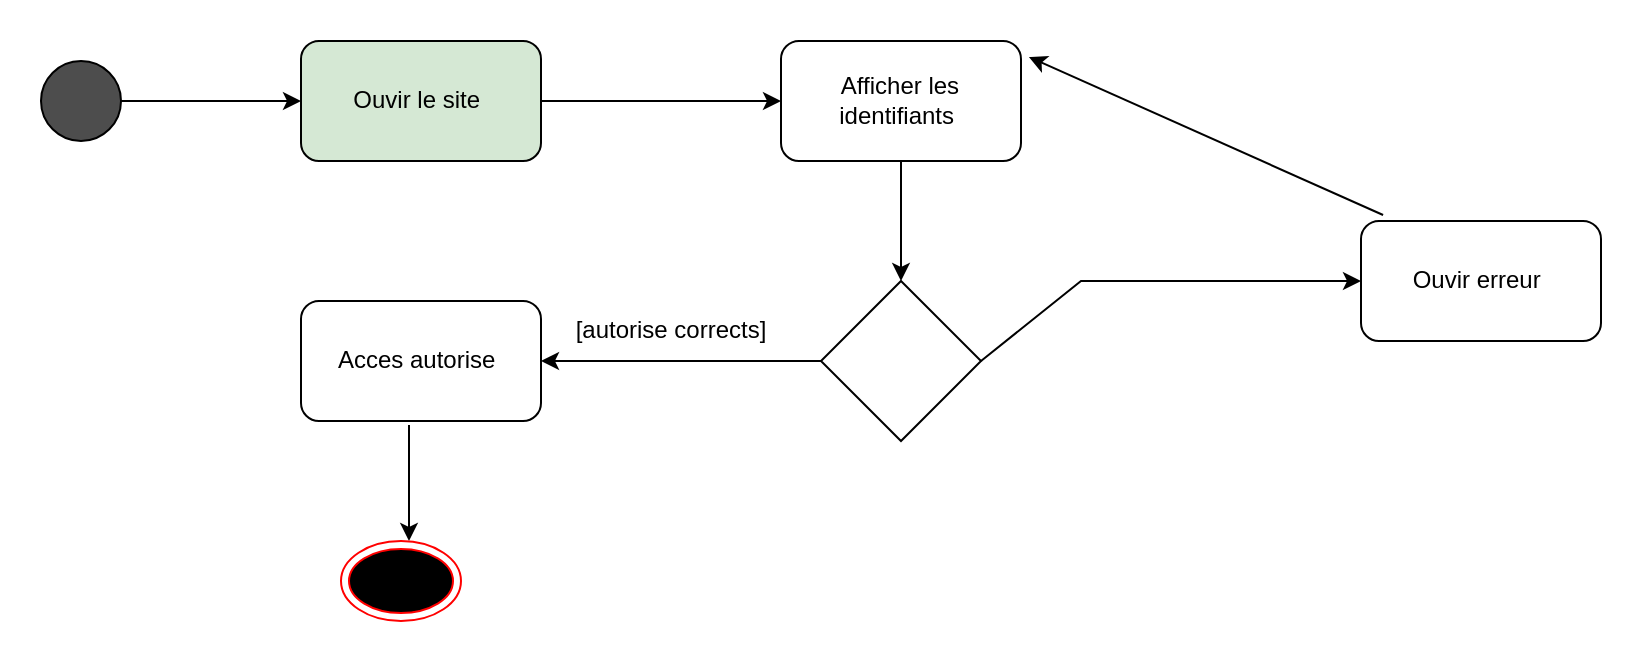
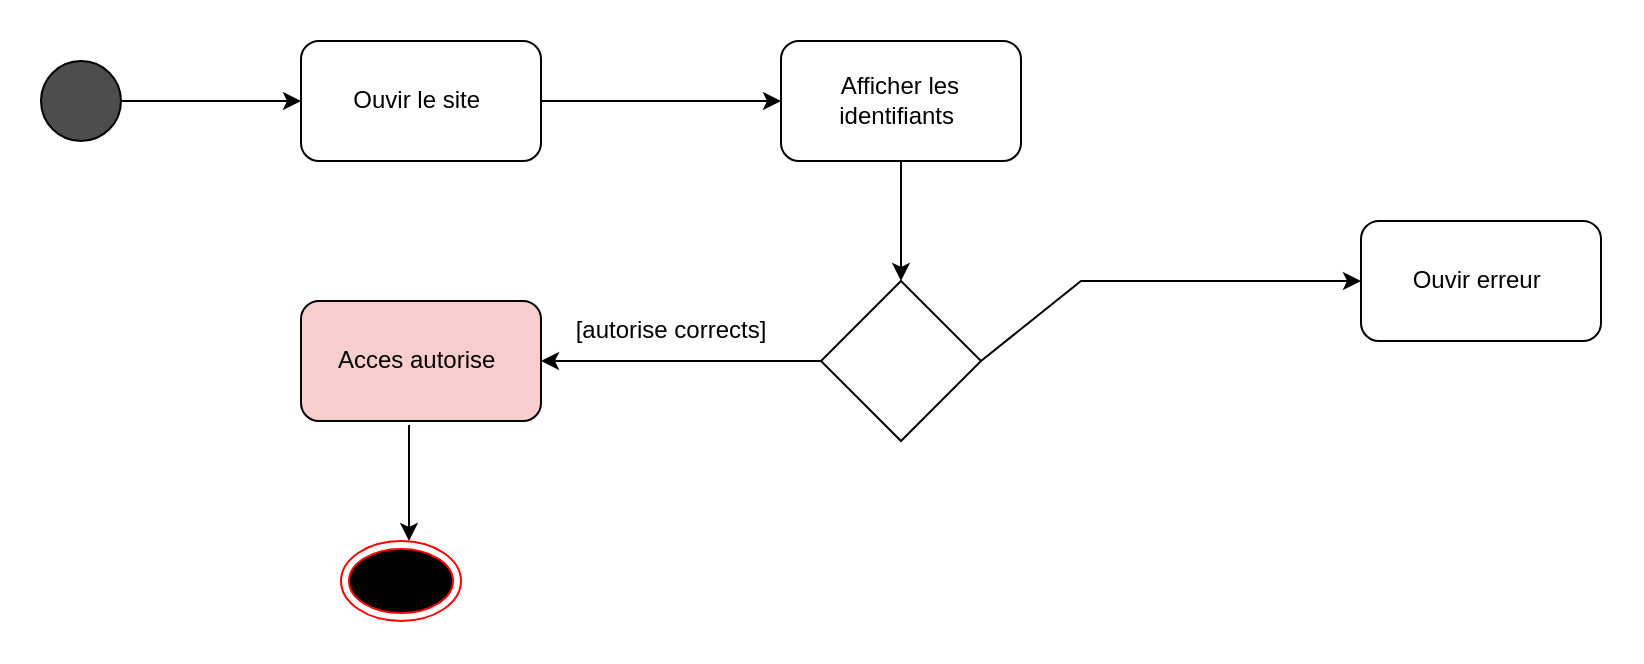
node "Ouvir le site": fillcolor #d5e8d4 -> #ffffff
edge "Ouvir erreur" -> "Afficher les identifiants": removed
node "Acces autorise": fillcolor #ffffff -> #f8cecc
